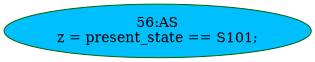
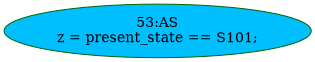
node "56:AS z = present_state == S101;": label "56:AS z = present_state == S101;" -> "53:AS z = present_state == S101;"
